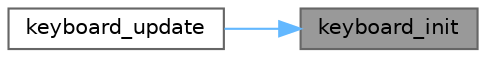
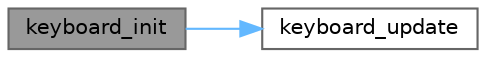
edge "keyboard_update" -> "keyboard_init": reversed
